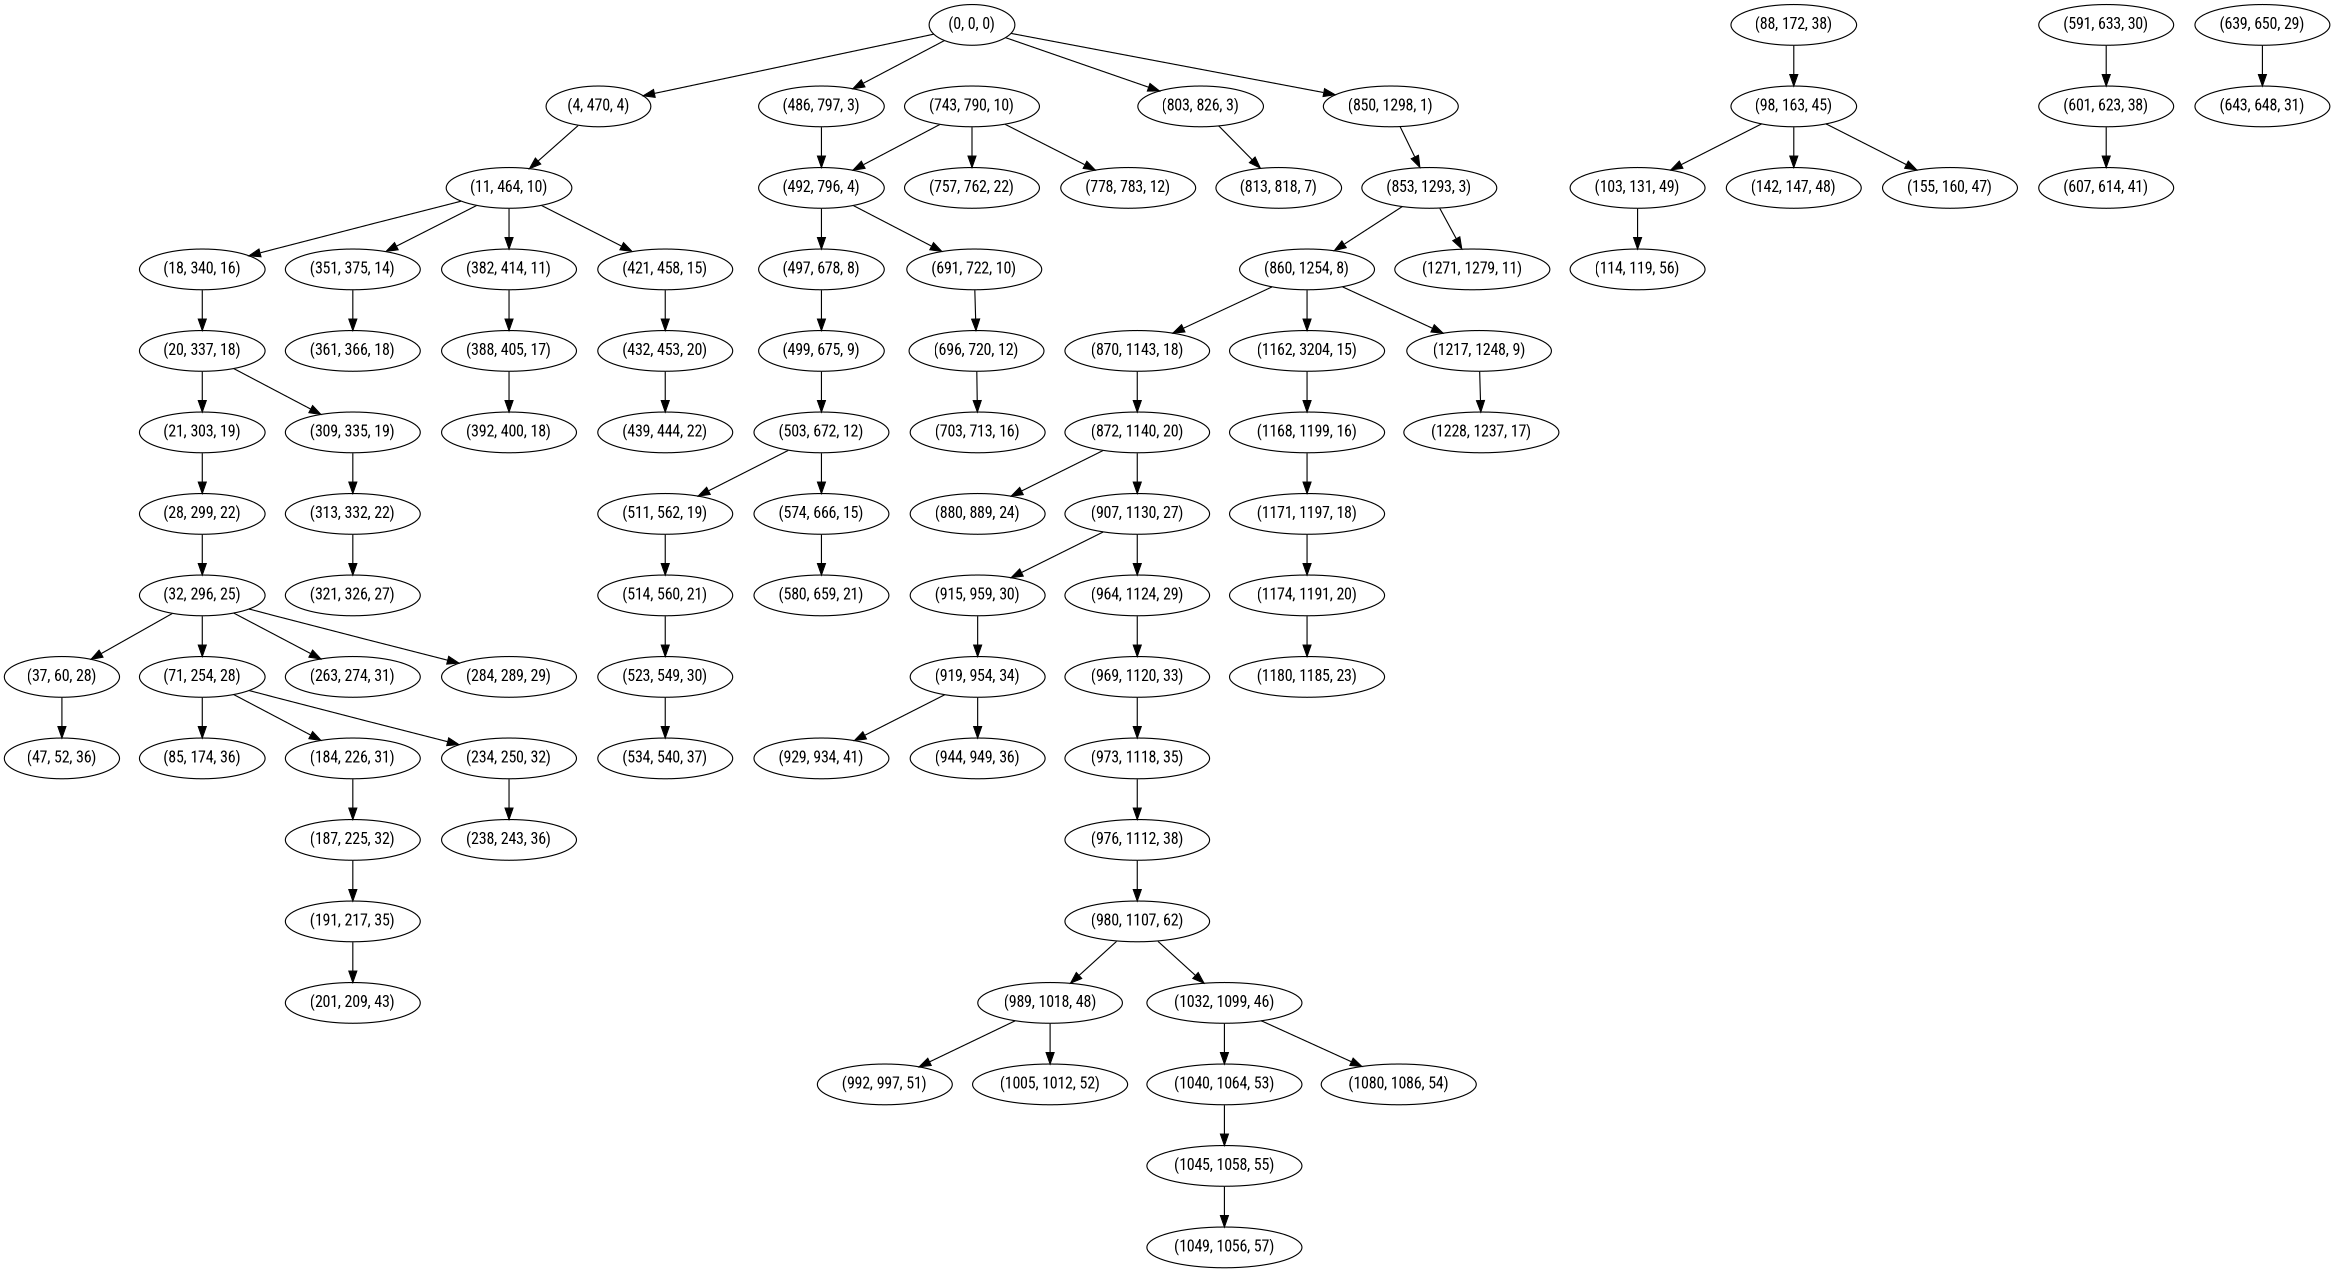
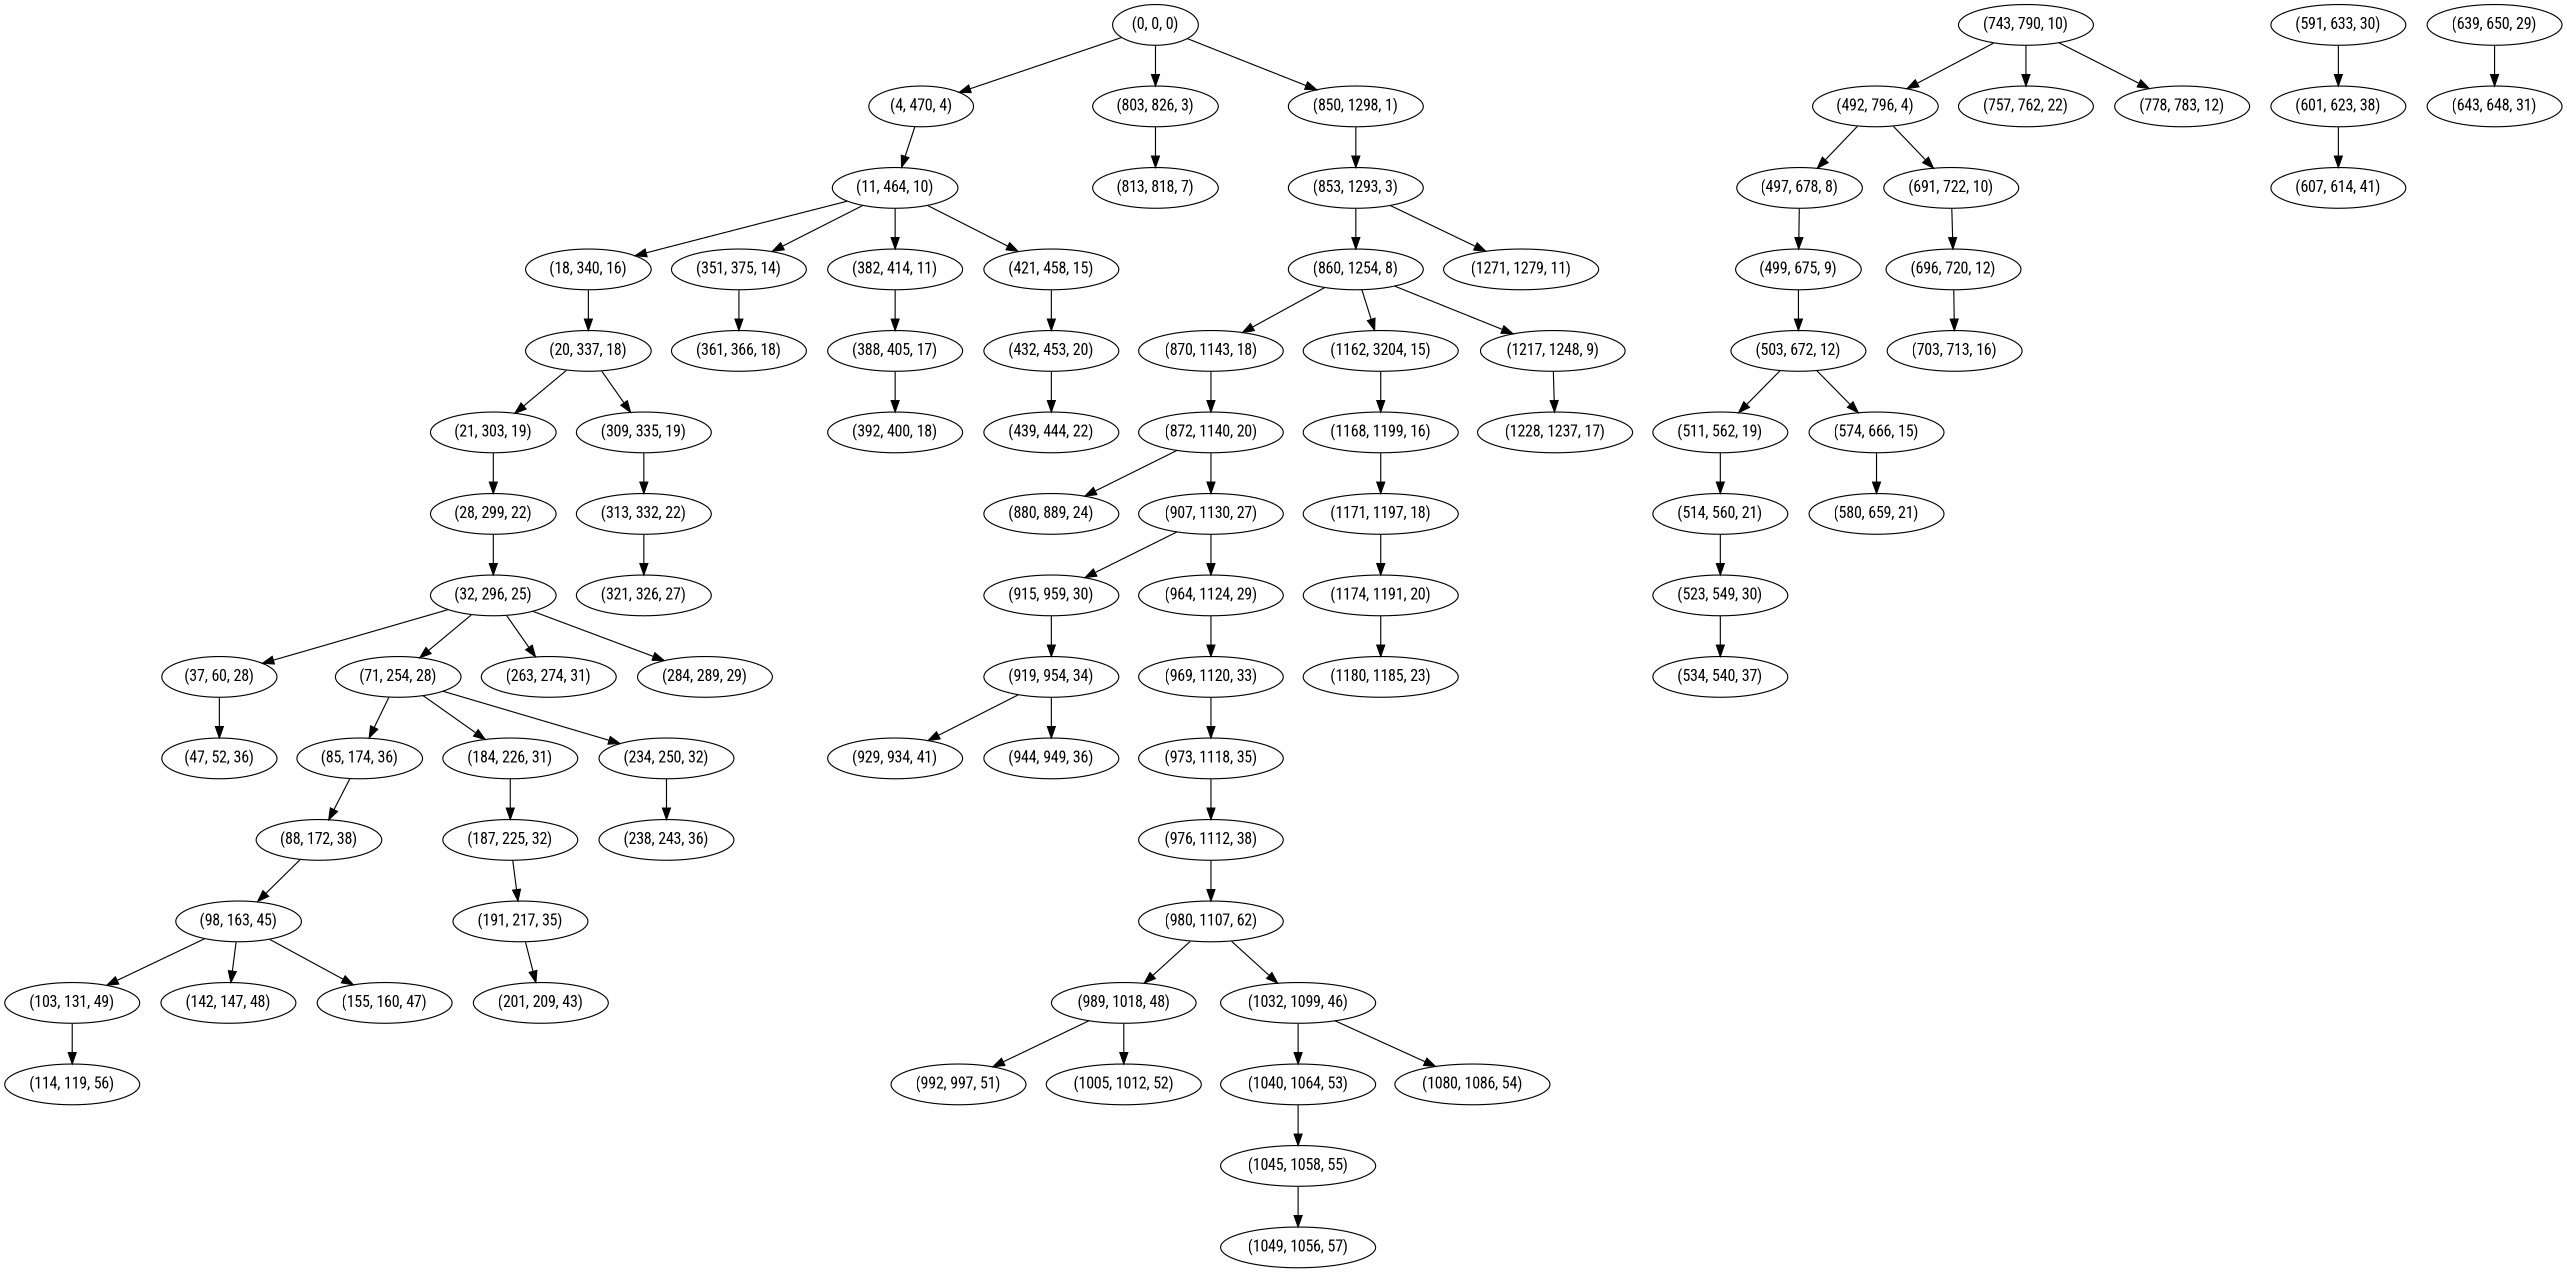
node "(486, 797, 3)": removed
edge "(85, 174, 36)" -> "(88, 172, 38)": added
